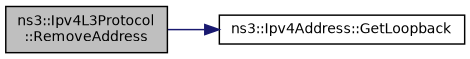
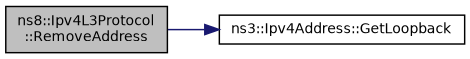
node "ns3::Ipv4L3Protocol ::RemoveAddress": label "ns3::Ipv4L3Protocol ::RemoveAddress" -> "ns8::Ipv4L3Protocol ::RemoveAddress"
